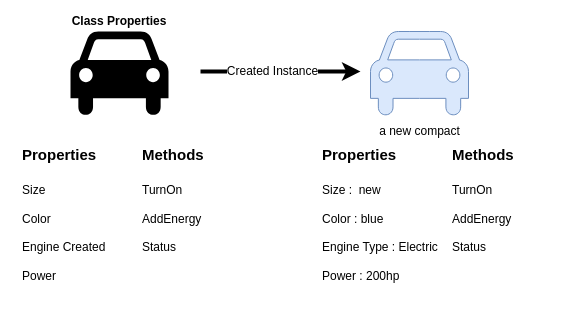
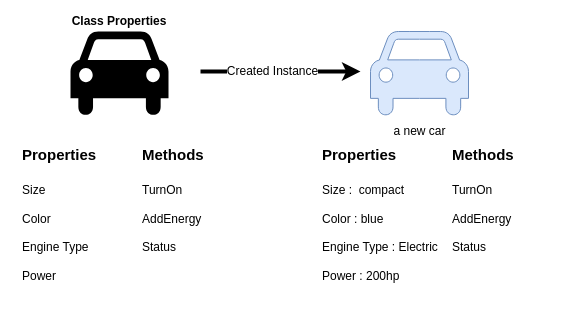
node "a new compact": label "a new compact" -> "a new car"
node "Properties Size Color Engine Created Power": label "Properties Size Color Engine Created Power" -> "Properties Size Color Engine Type Power"
node "Properties Size : new Color : blue Engine Type : Electric Power : 200hp": label "Properties Size : new Color : blue Engine Type : Electric Power : 200hp" -> "Properties Size : compact Color : blue Engine Type : Electric Power : 200hp"
